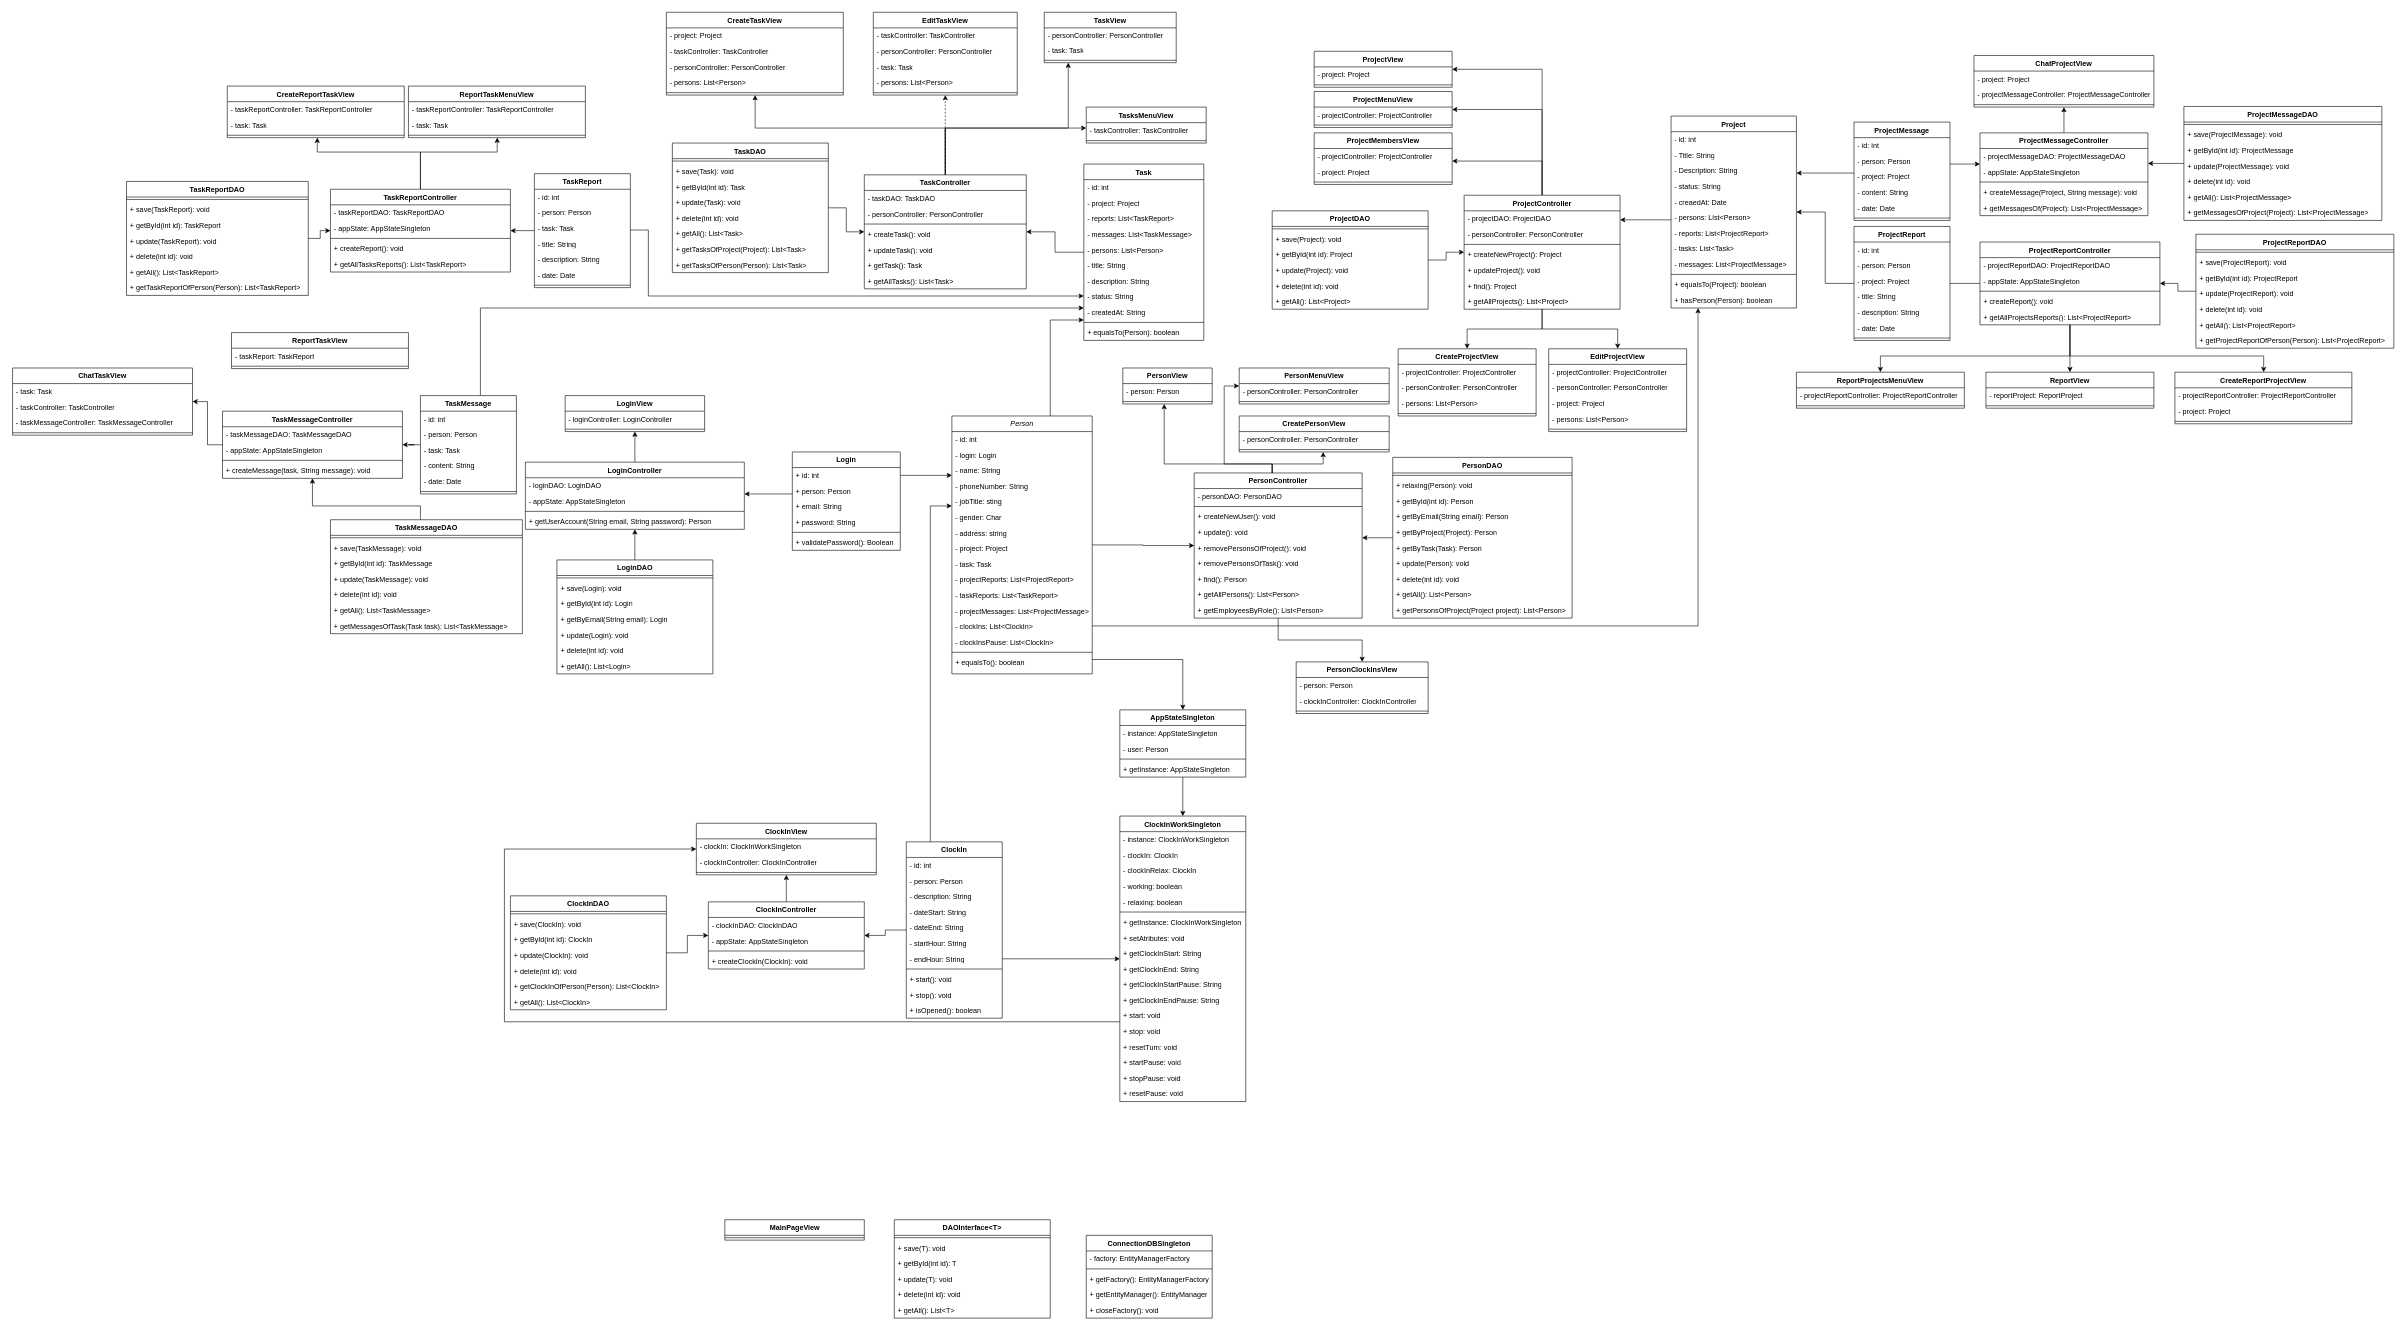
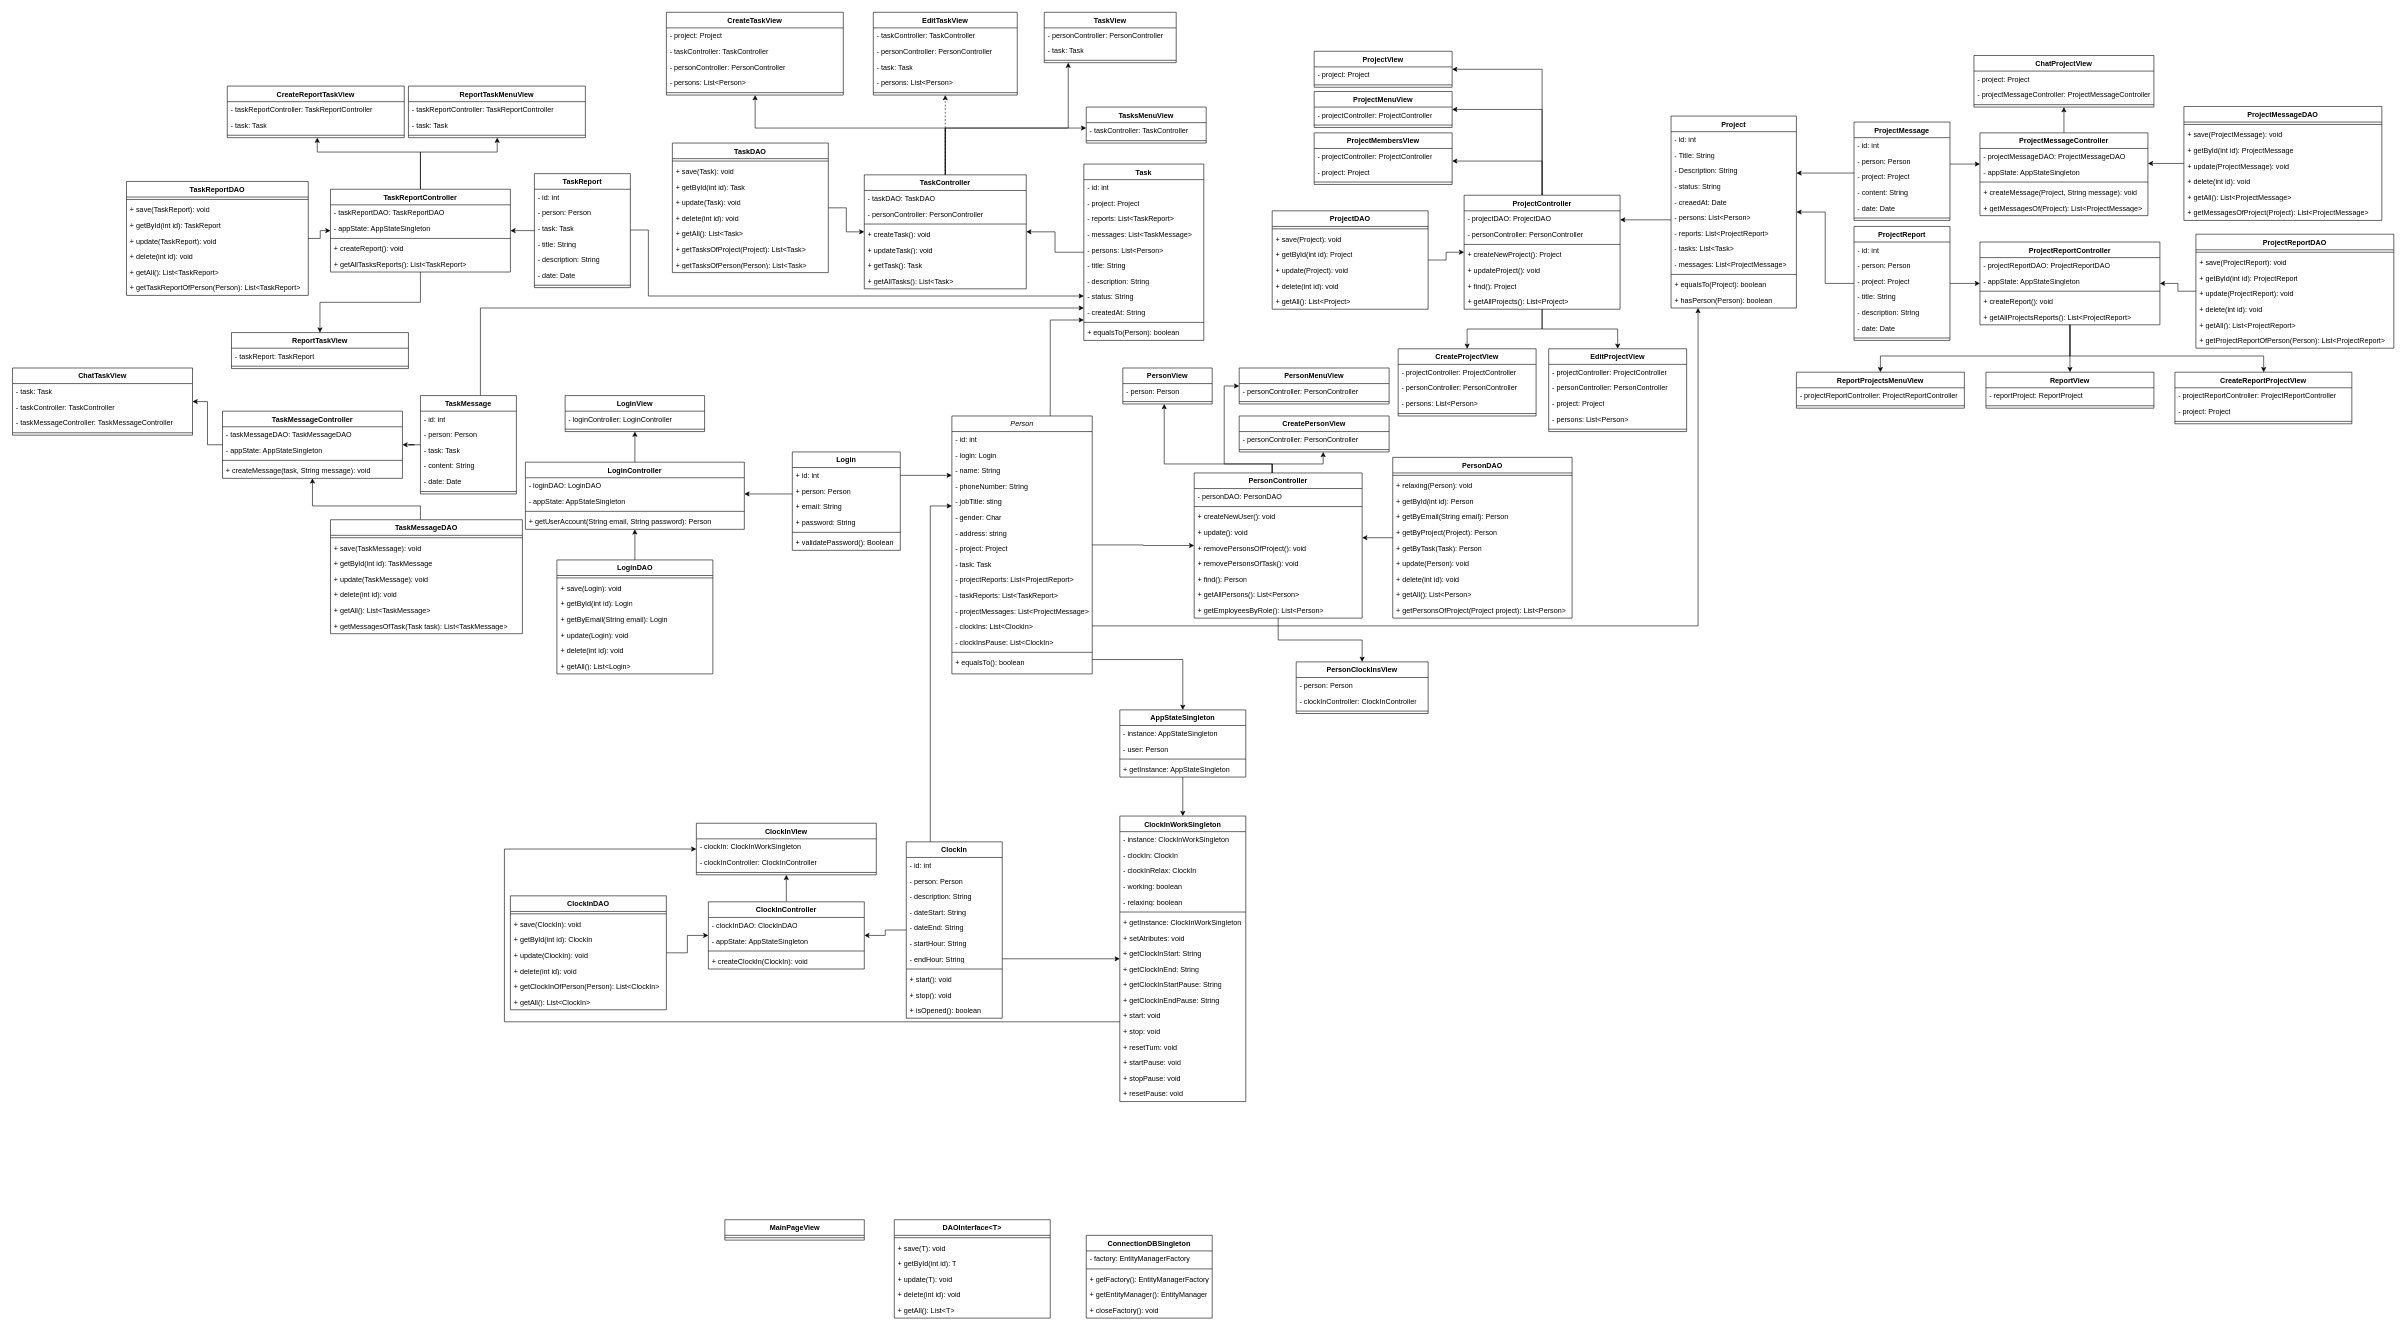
edge "ProjectReport" -- "ProjectReportController": arrowhead none -> classic
edge "TaskReportController" -> "ReportTaskView": added
